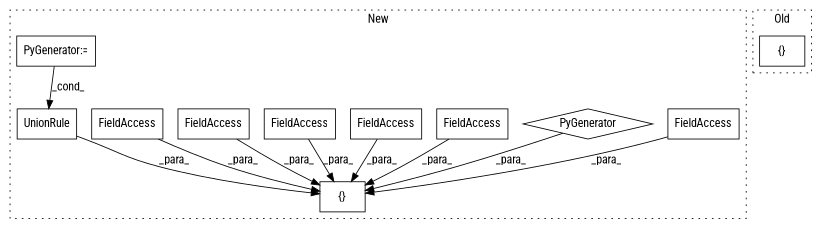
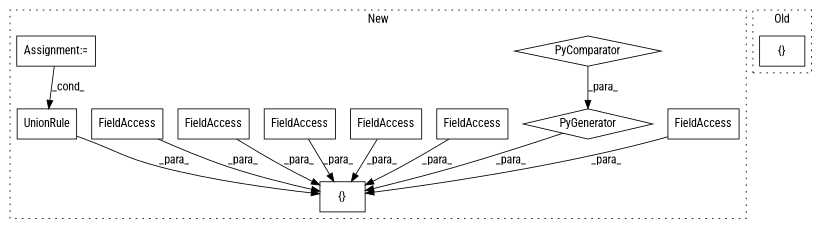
node "PyGenerator:=": label "PyGenerator:=" -> "Assignment:="
node "PyComparator": added
